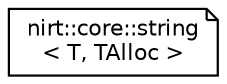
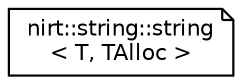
node "nirt::core::string < T, TAlloc >": label "nirt::core::string < T, TAlloc >" -> "nirt::string::string < T, TAlloc >"
